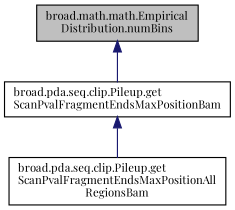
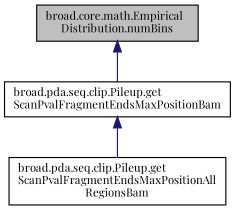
node "broad.math.math.Empirical Distribution.numBins": label "broad.math.math.Empirical Distribution.numBins" -> "broad.core.math.Empirical Distribution.numBins"
